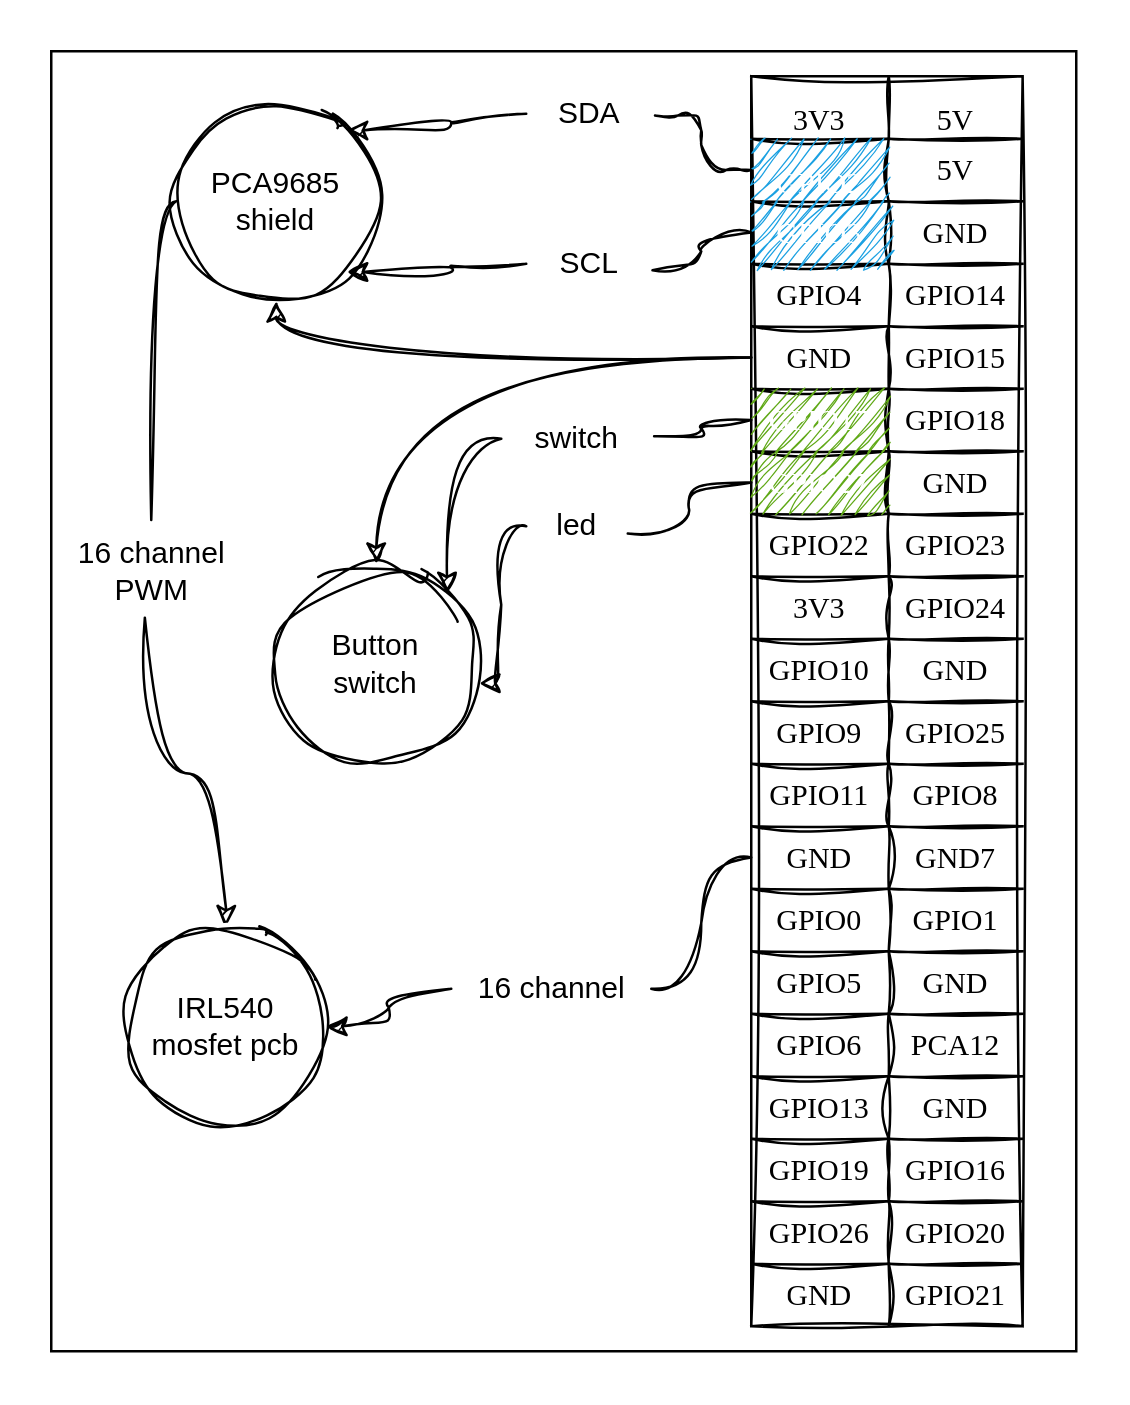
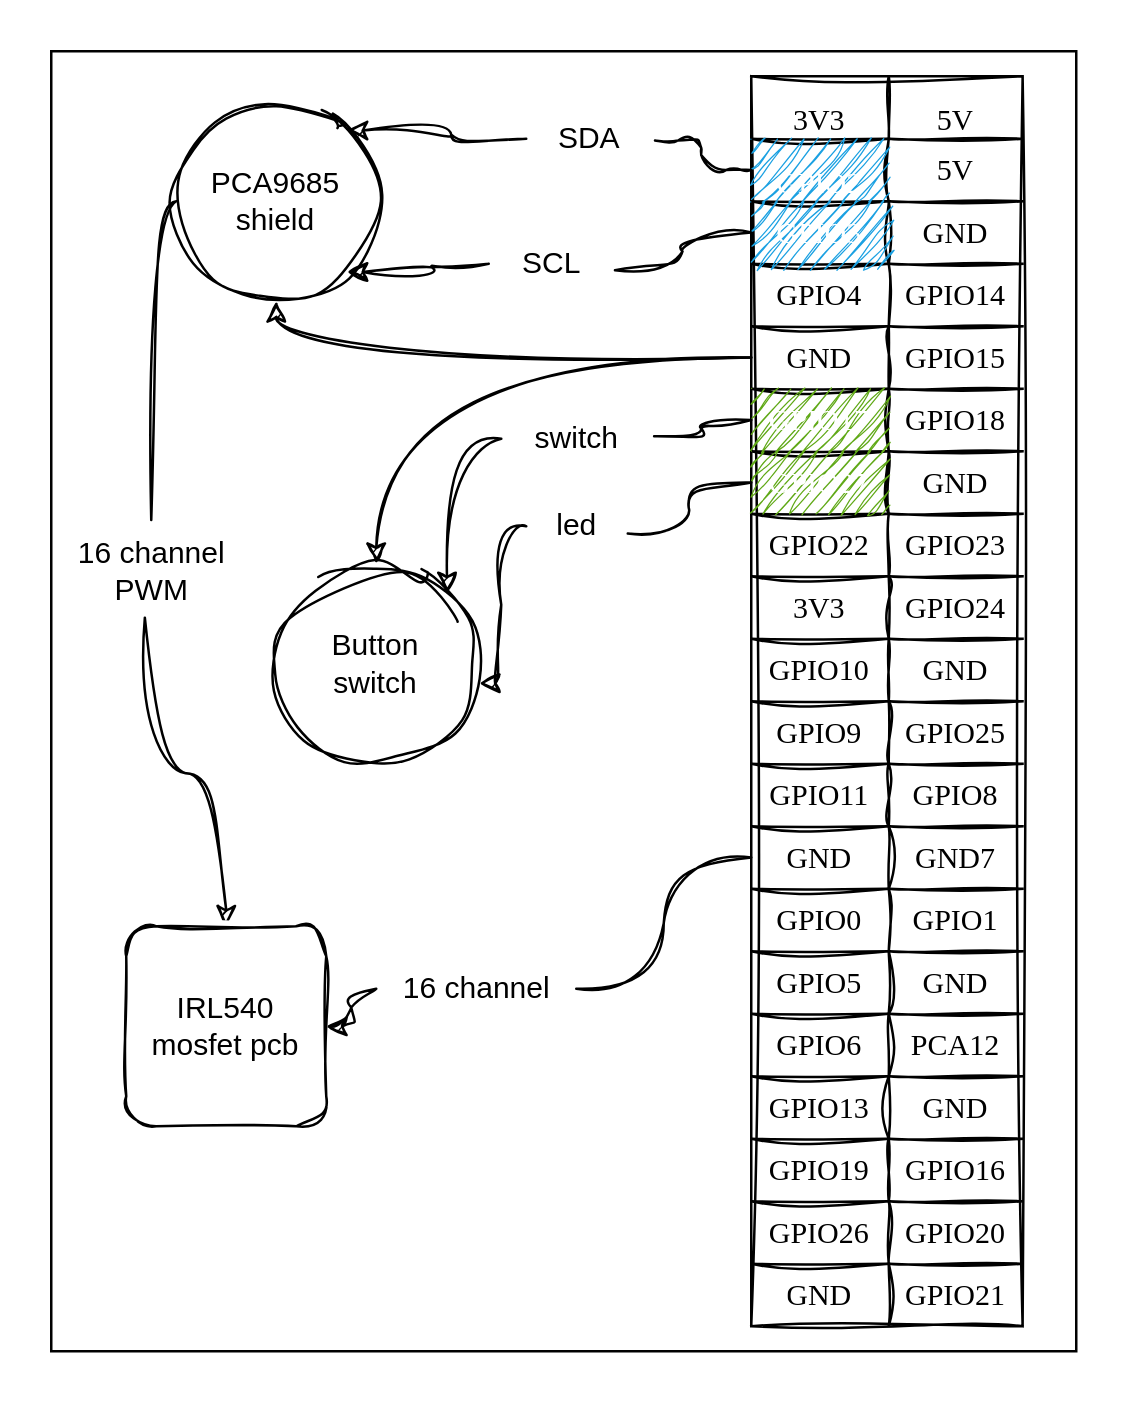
node "SDA": moved (589, 114) -> (589, 139)
node "SCL": moved (589, 264) -> (551, 264)
node "16 channel": moved (551, 989) -> (476, 989)
node "IRL540 mosfet pcb": shape ellipse -> rounded rectangle
